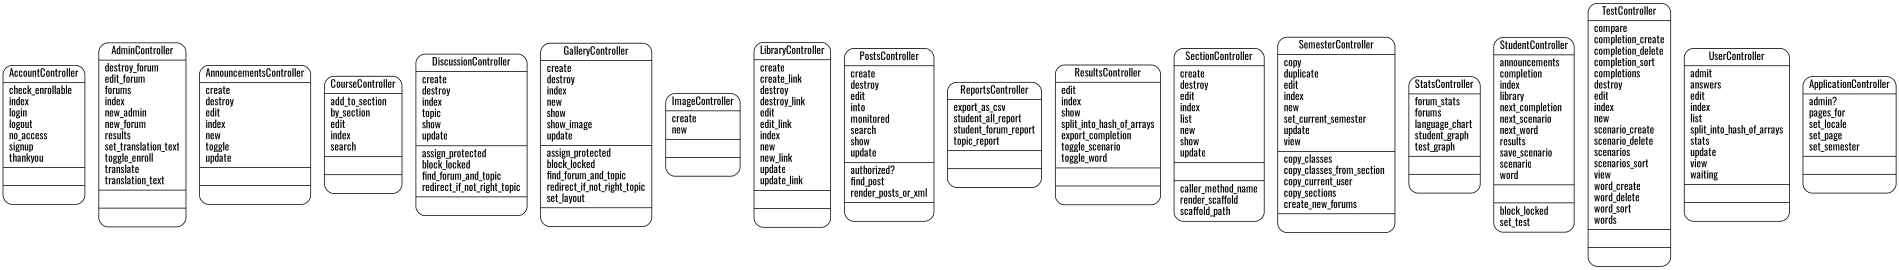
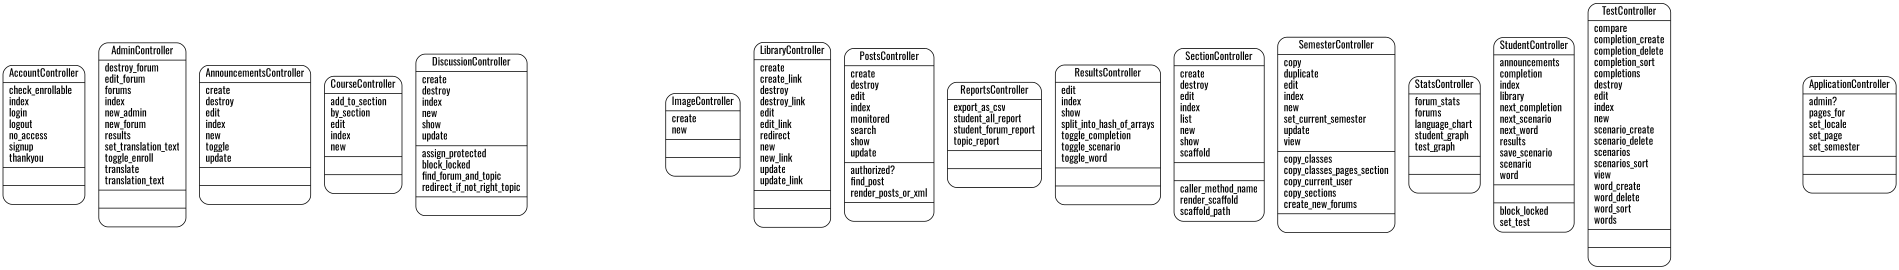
node "PostsController": text "into" -> "index"
node "DiscussionController": text "topic" -> "new"
node "GalleryController": removed
node "UserController": removed
node "LibraryController": text "index" -> "redirect"
node "ResultsController": text "export_completion" -> "toggle_completion"
node "CourseController": text "search" -> "new"
node "SectionController": text "update" -> "scaffold"
node "SemesterController": text "copy_classes_from_section" -> "copy_classes_pages_section"
